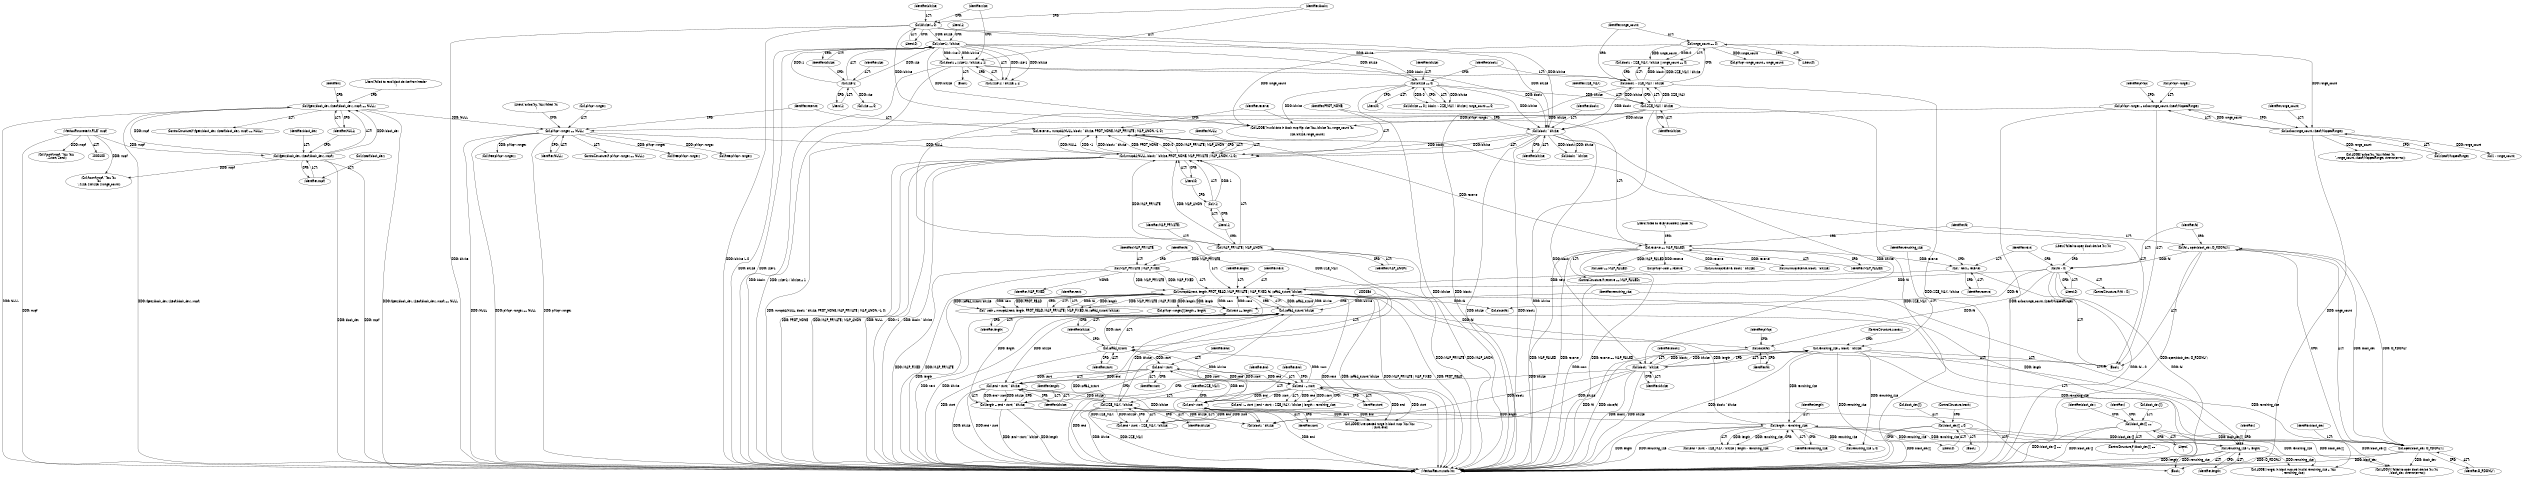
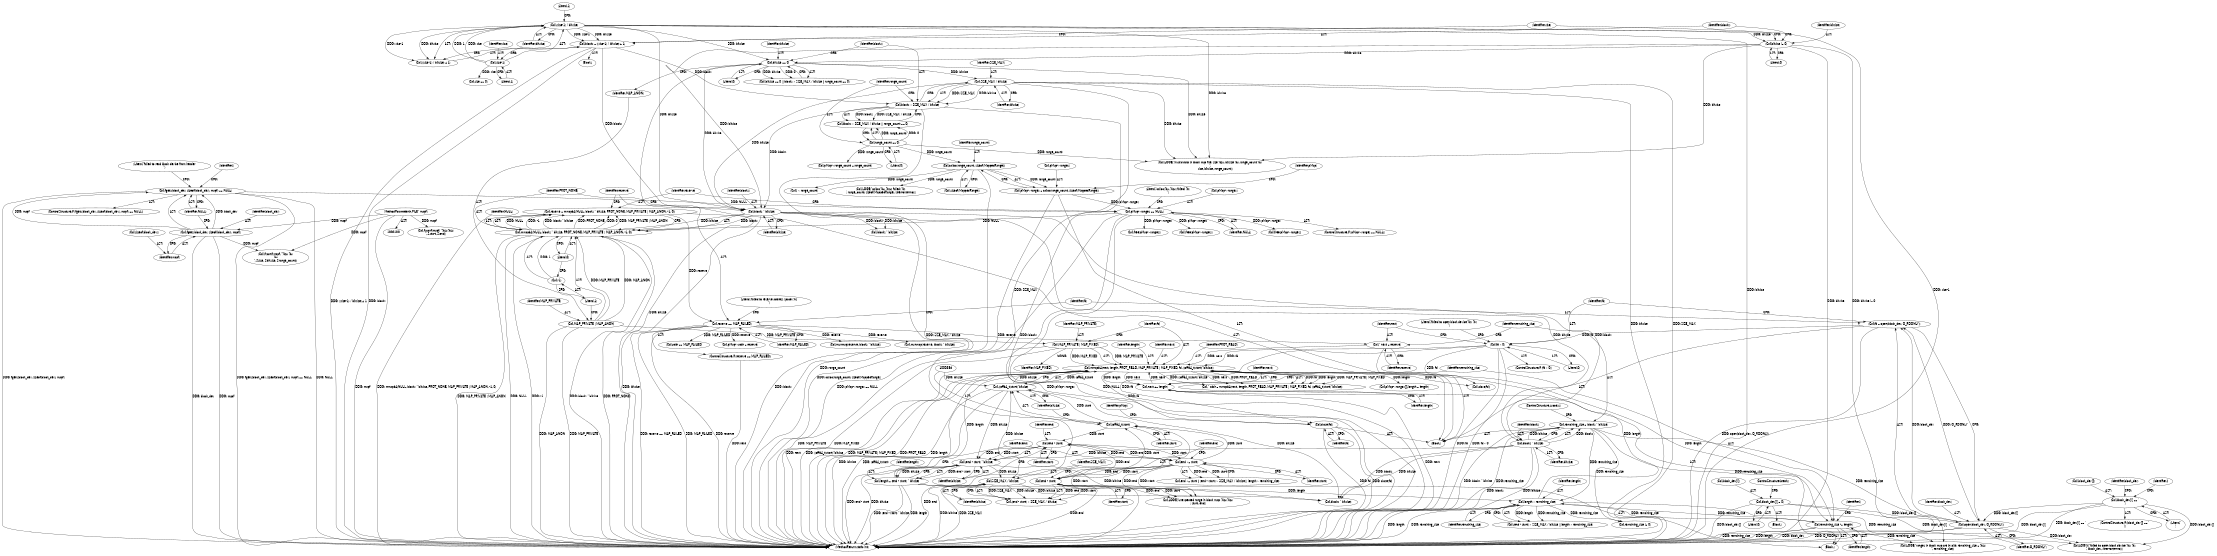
edge "(Call,blksize != 0)" -> "(Call,(size-1) / blksize)": reversed
edge "(Call,blocks > SIZE_MAX / blksize)" -> "(Call,range_count == 0)": now "(Call,blocks > SIZE_MAX / blksize || range_count == 0)" -> "(Call,range_count == 0)"
edge "(Call,MAP_PRIVATE | MAP_ANON)" -> "(Identifier,MAP_ANON)": now "(Call,blksize == 0)" -> "(Identifier,MAP_ANON)"
node "(Identifier,PROT_READ)": added
